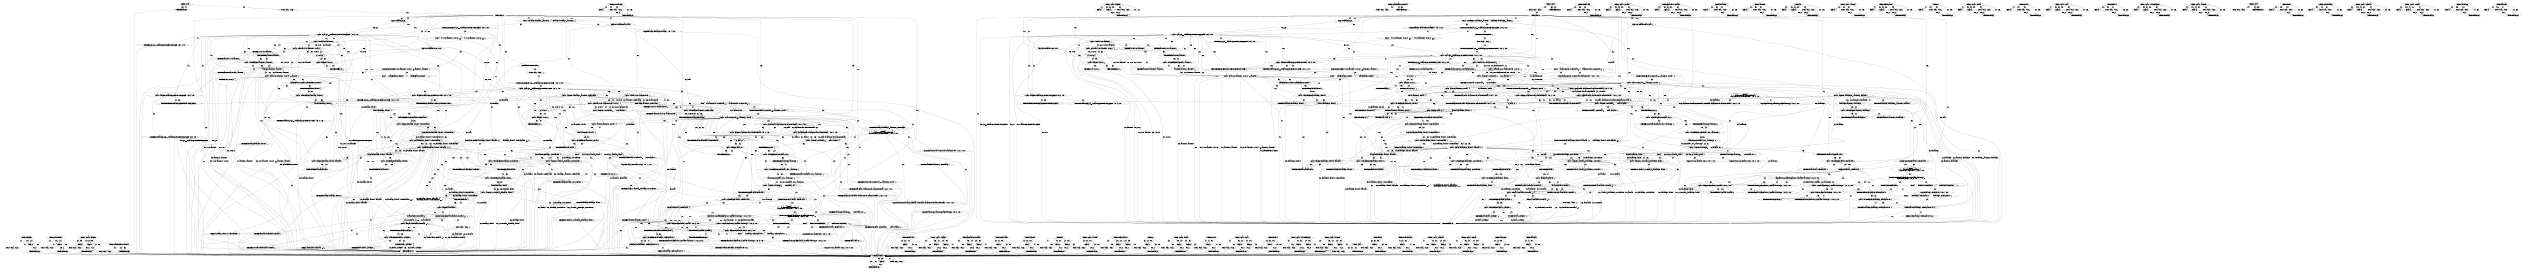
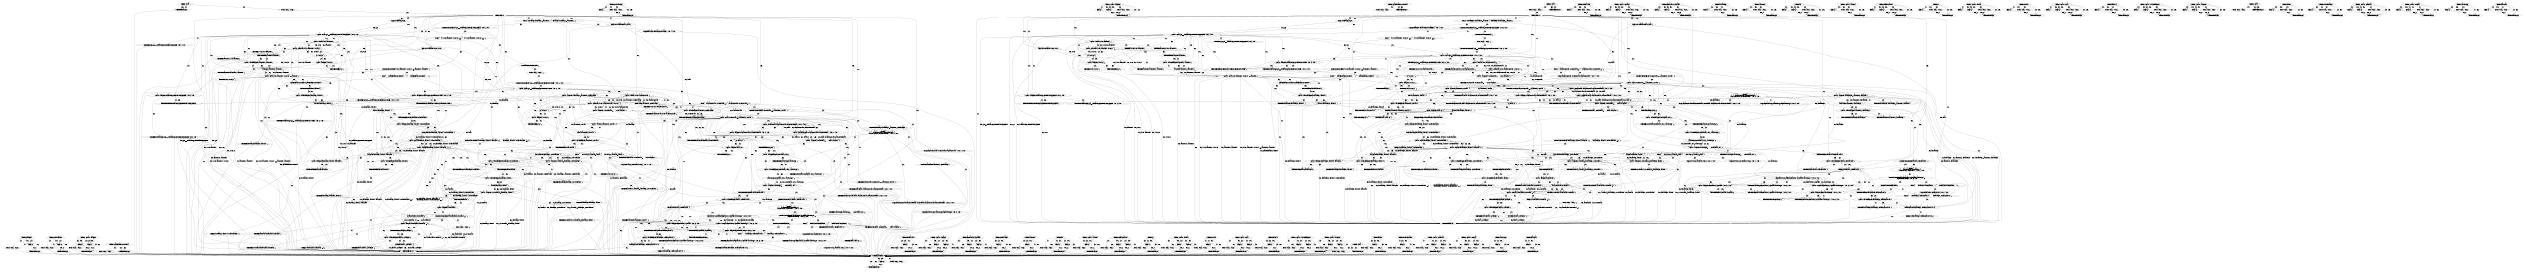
edge "(IDENTIFIER,find_tab_helper,find_tab_helper->find_text())" -> "(<operator>.indirectFieldAccess,find_tab_helper->find_text)": reversed
